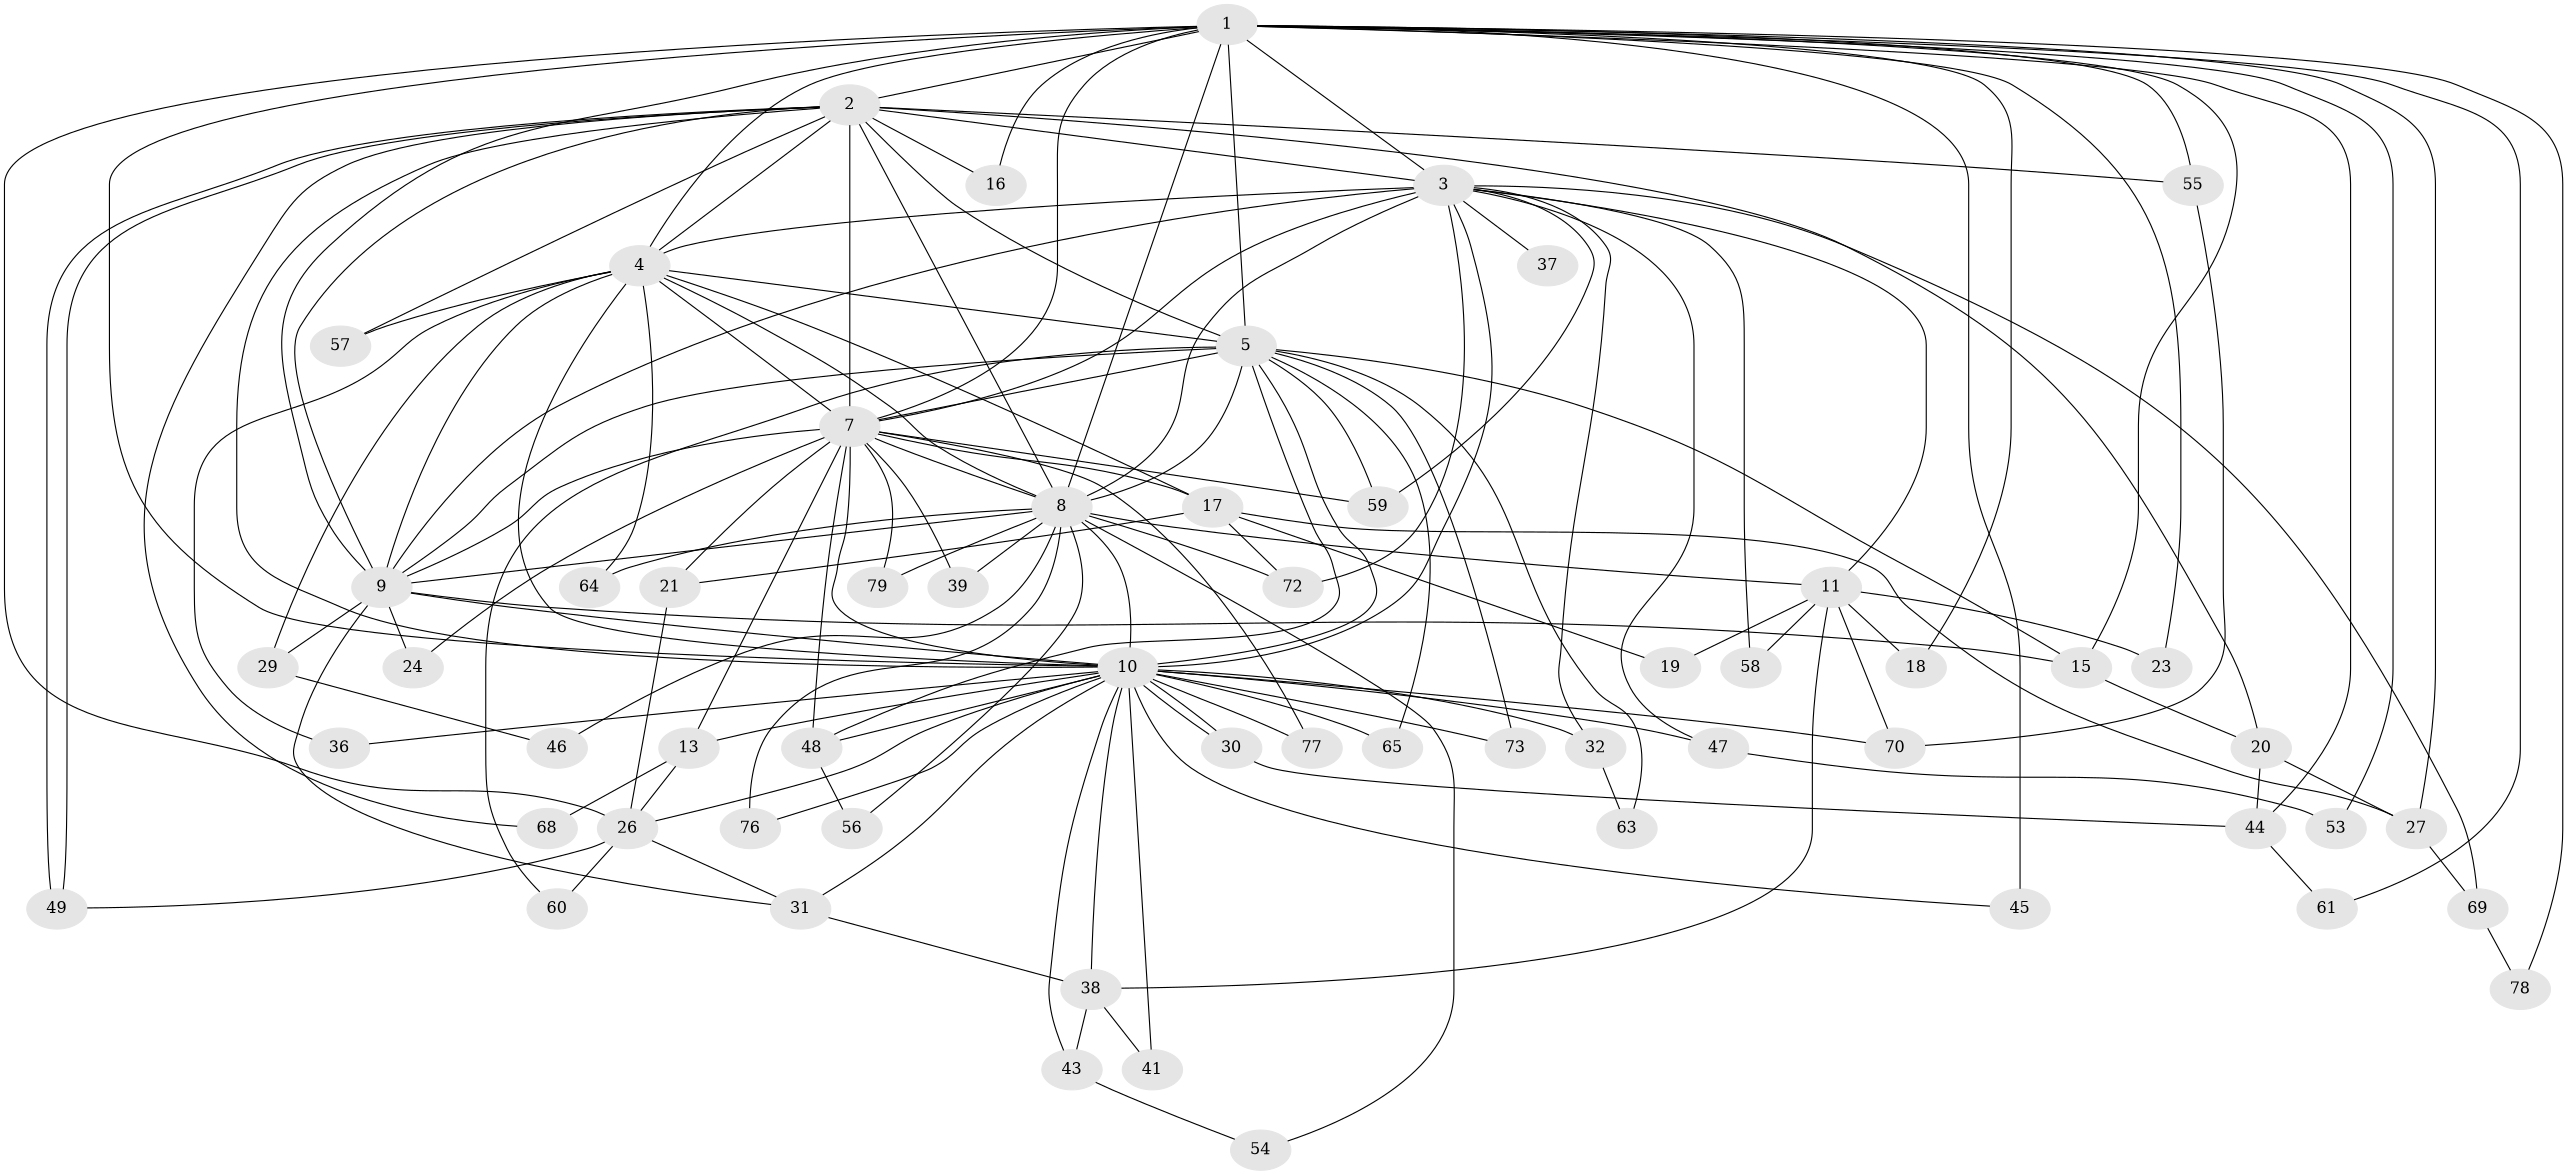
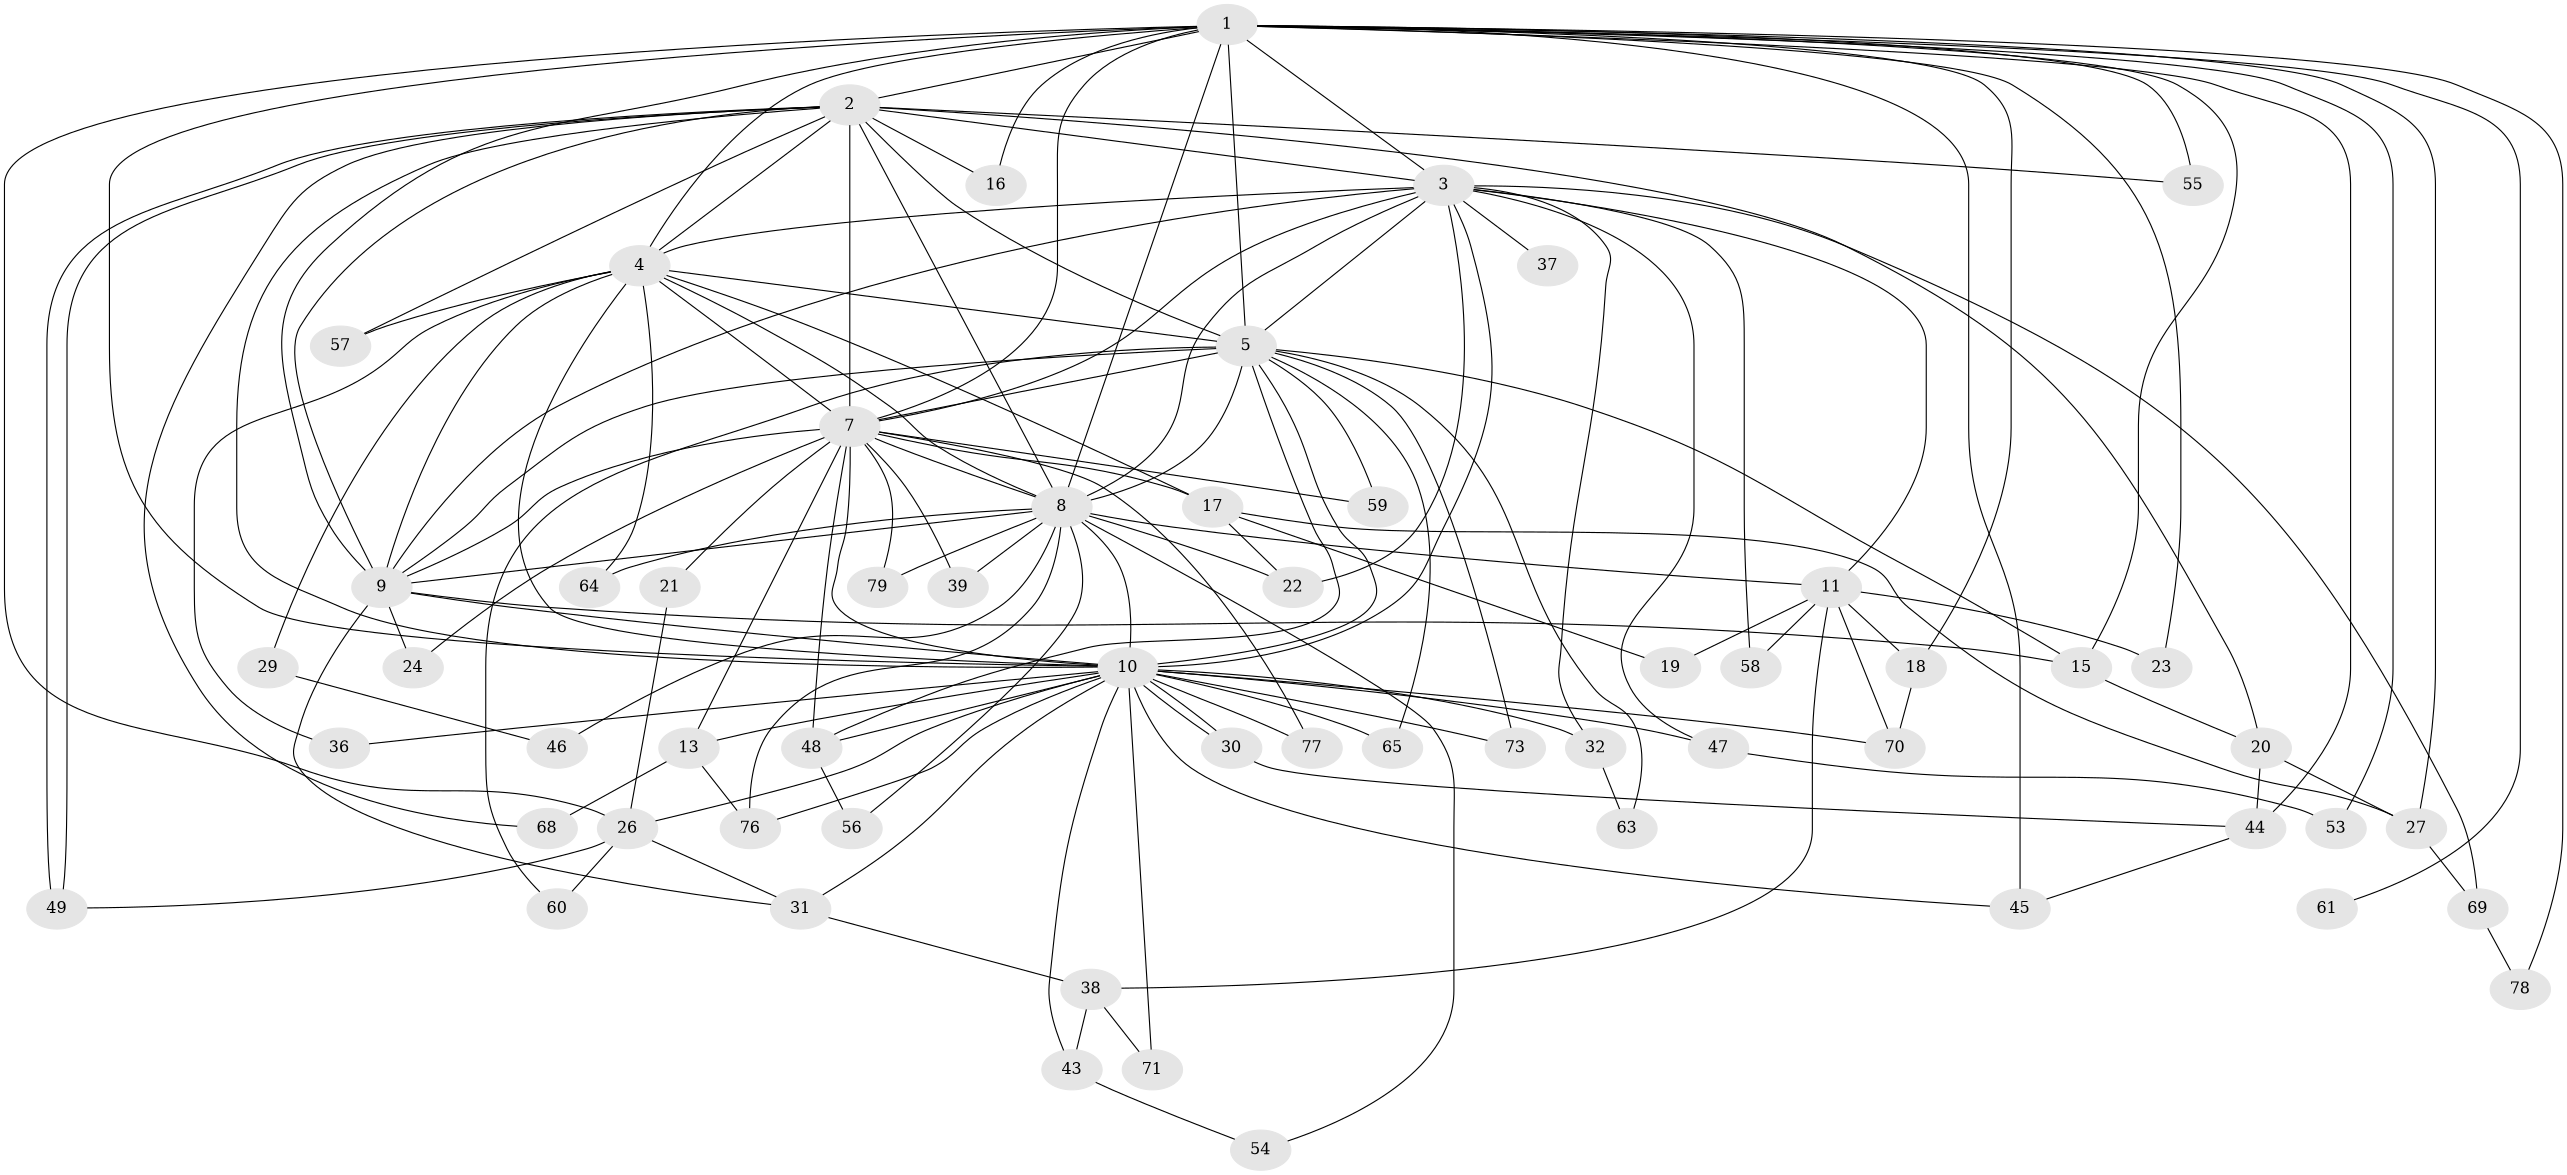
edge "3" -- "59": now "3" -- "5"
edge "17" -- "21": removed
node "72": label "72" -> "22"
edge "55" -- "70": now "18" -- "70"
edge "9" -- "29": removed
edge "13" -- "26": now "13" -- "76"
edge "10" -- "38": removed
edge "44" -- "61": now "44" -- "45"
node "41": label "41" -> "71"
